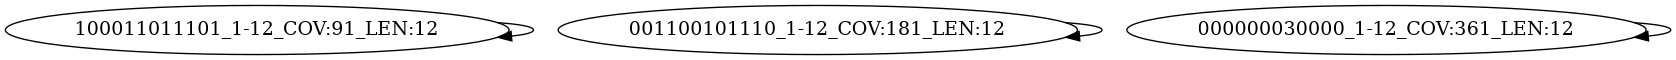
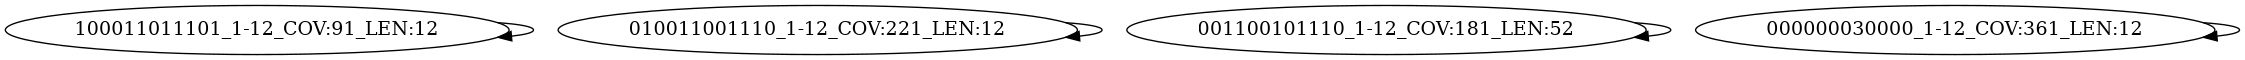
node "010011001110_1-12_COV:221_LEN:12": added
node "001100101110_1-12_COV:181_LEN:12": label "001100101110_1-12_COV:181_LEN:12" -> "001100101110_1-12_COV:181_LEN:52"
